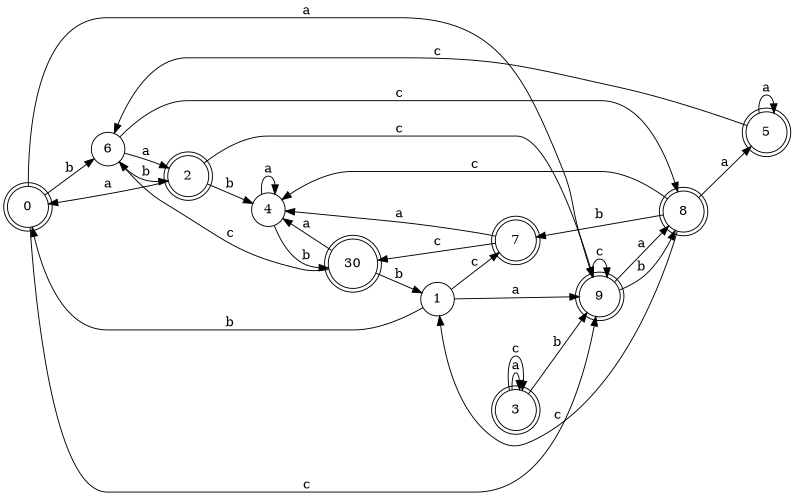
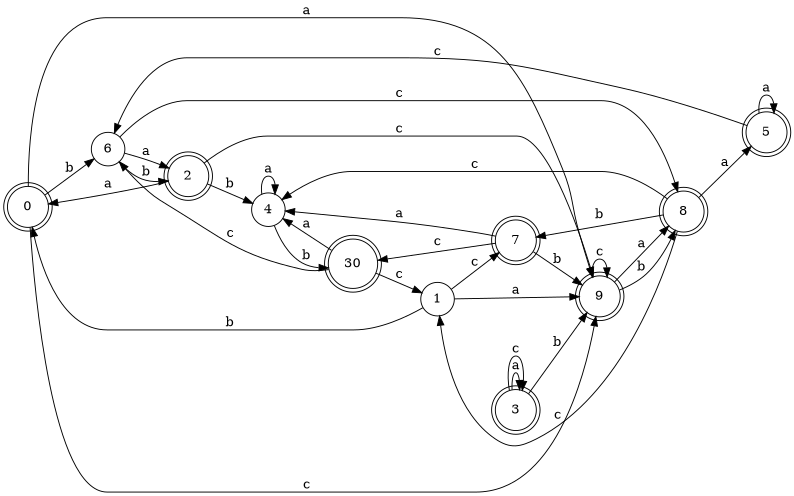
edge "7" -> "9": added, label "b"
edge "30" -> "1": label "b" -> "c"
